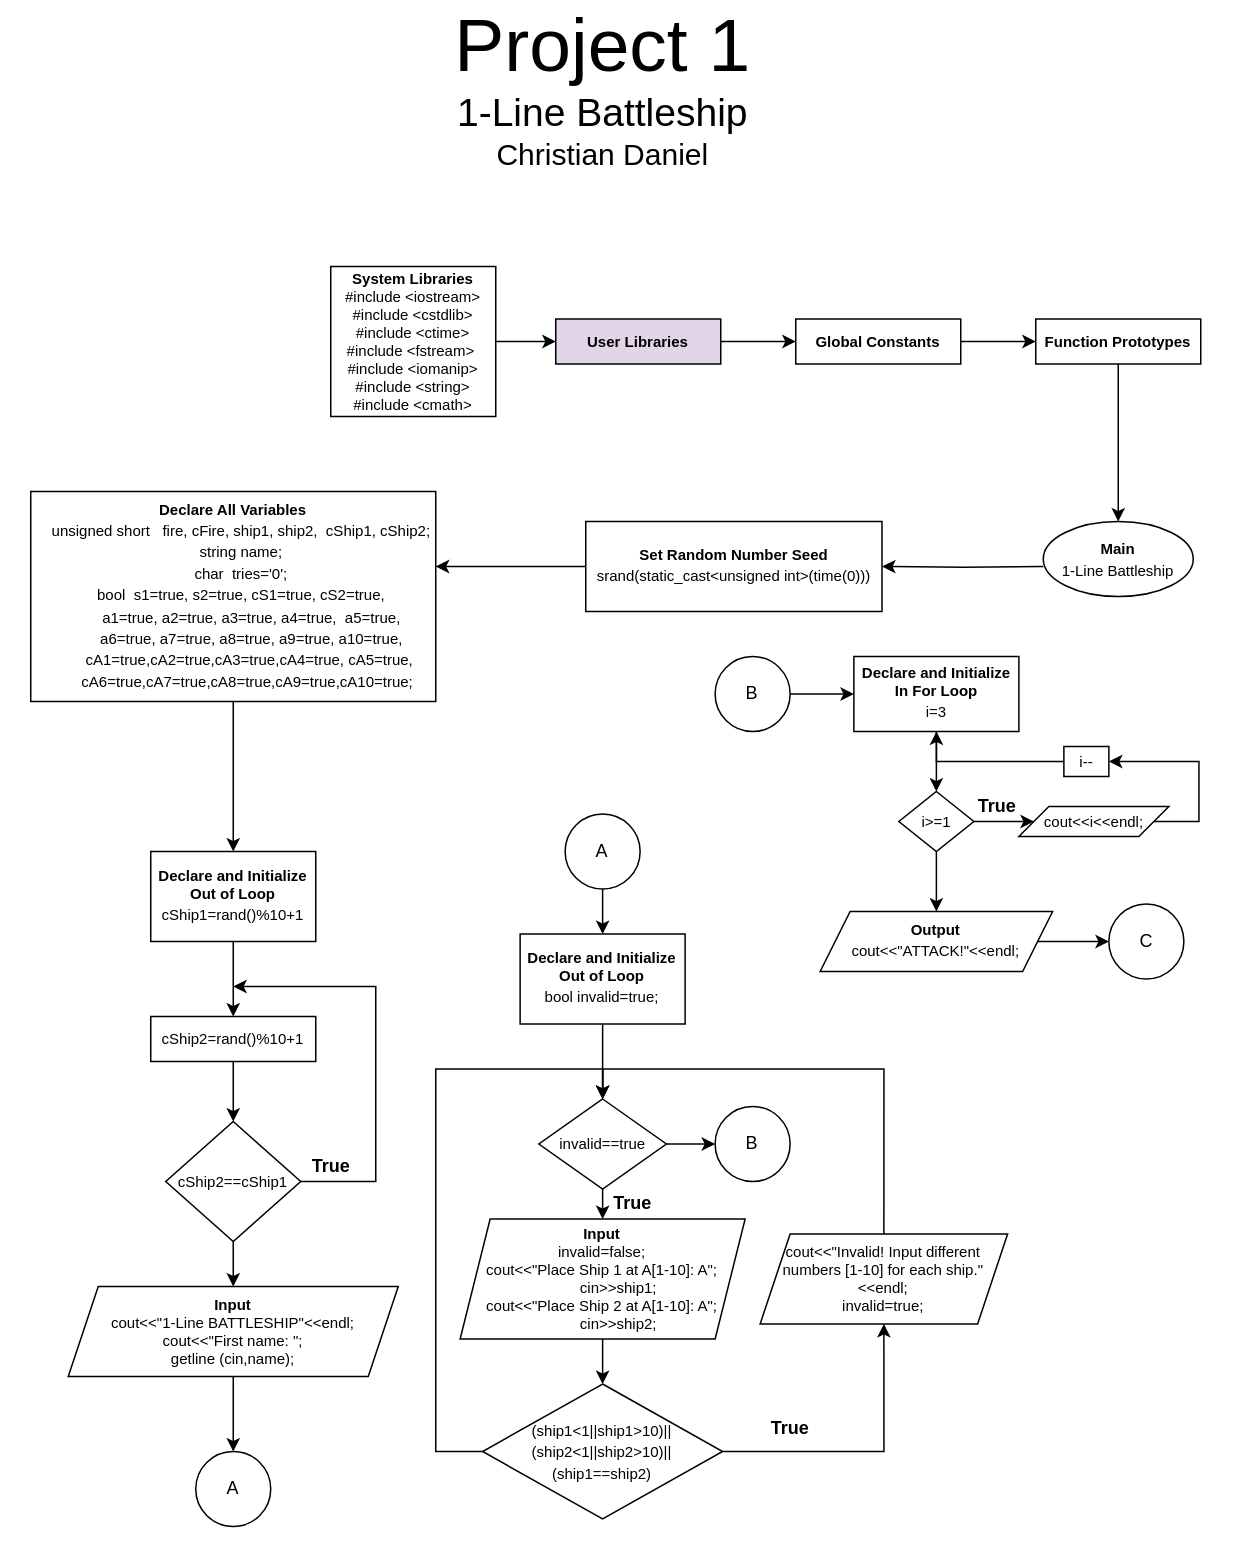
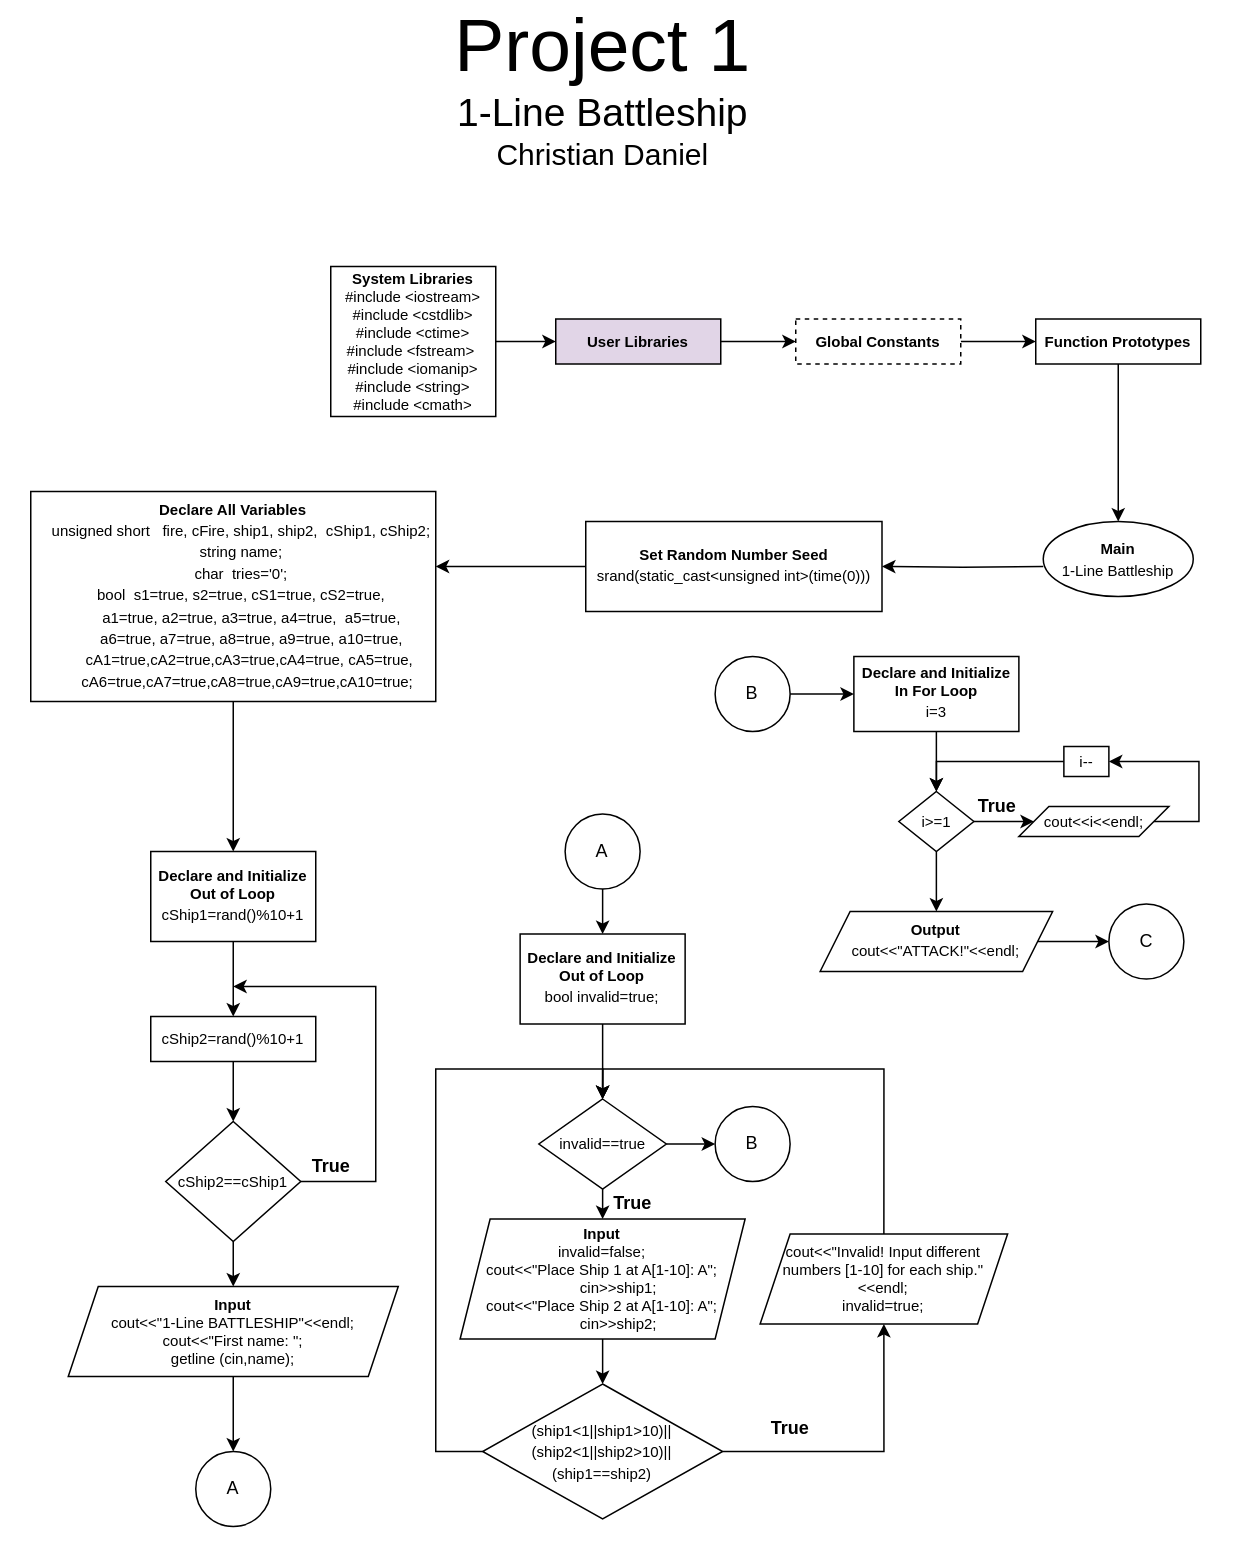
node "Global Constants": style solid -> dashed
edge "i--" -> "Declare and Initialize In For Loop i=3": now "i--" -> "i>=1"
